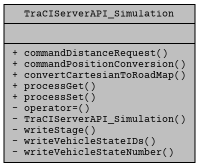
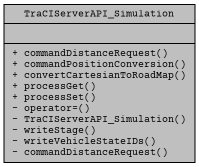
node "TraCIServerAPI_Simulation": text "- writeVehicleStateNumber()" -> "- commandDistanceRequest()"
